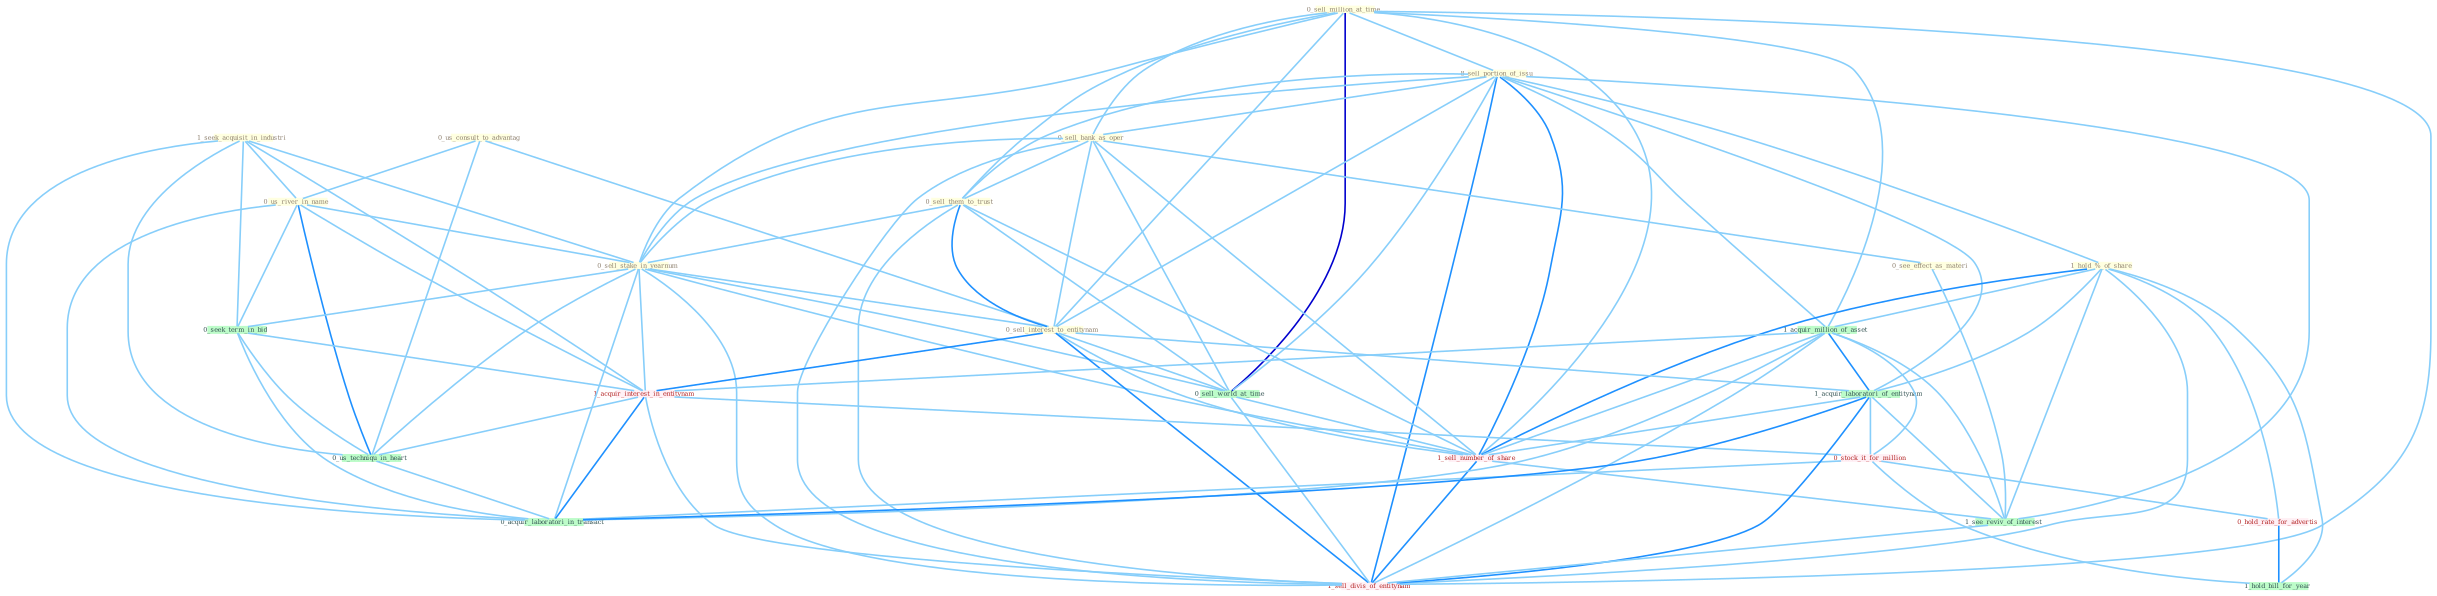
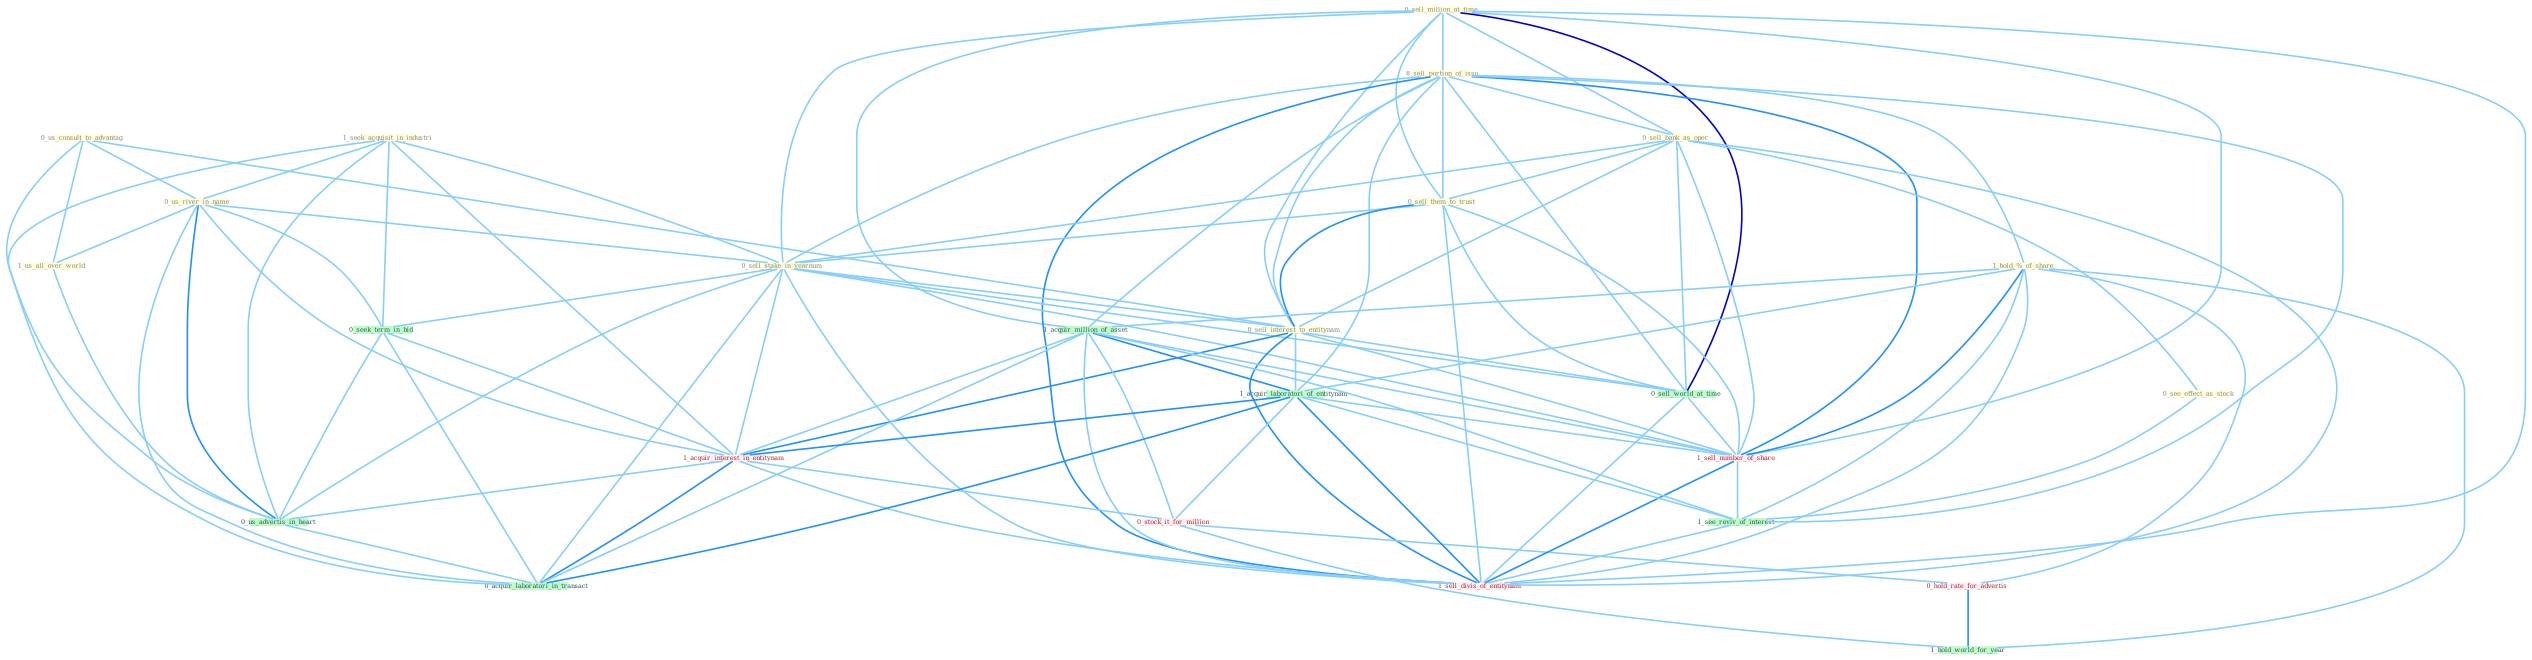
node "1_us_all_over_world": added
node "0_see_effect_as_materi": label "0_see_effect_as_materi" -> "0_see_effect_as_stock"
edge "1_acquir_laboratori_of_entitynam" -- "1_acquir_interest_in_entitynam": added
node "0_us_techniqu_in_heart": label "0_us_techniqu_in_heart" -> "0_us_advertis_in_heart"
edge "0_stock_it_for_million" -- "0_acquir_laboratori_in_transact": removed
node "1_hold_bill_for_year": label "1_hold_bill_for_year" -> "1_hold_world_for_year"
